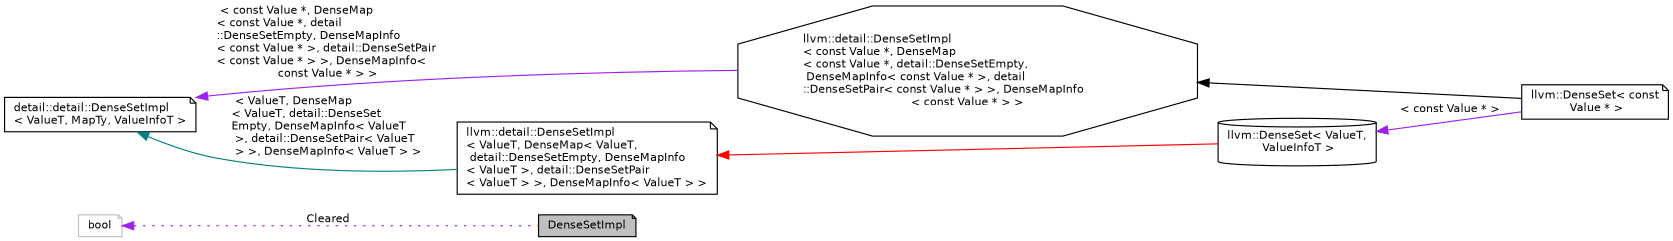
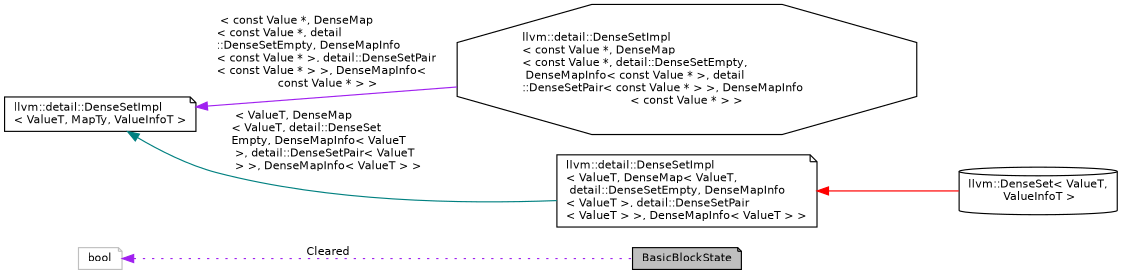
node "llvm::DenseSet< const Value * >": removed
node "detail::detail::DenseSetImpl < ValueT, MapTy, ValueInfoT >": label "detail::detail::DenseSetImpl < ValueT, MapTy, ValueInfoT >" -> "llvm::detail::DenseSetImpl < ValueT, MapTy, ValueInfoT >"
node "DenseSetImpl": label "DenseSetImpl" -> "BasicBlockState"
